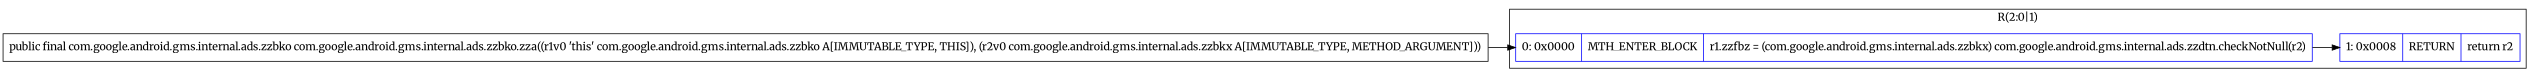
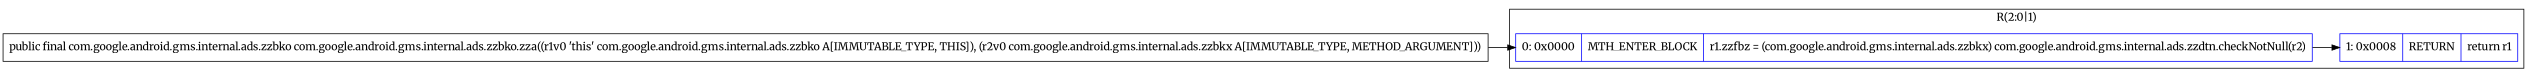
node "1: 0x0008": text "return r2" -> "return r1"
